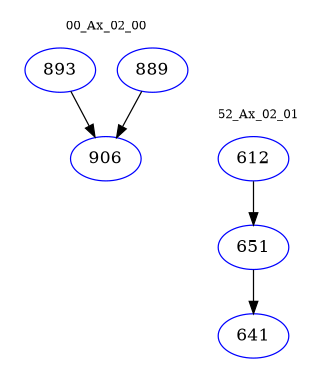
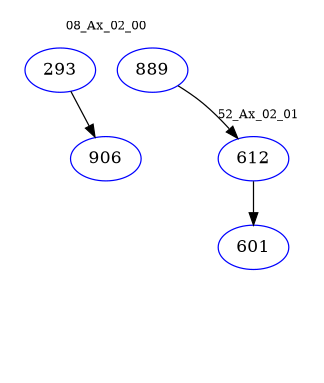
cluster "00_Ax_02_00": label "00_Ax_02_00" -> "08_Ax_02_00"
node "893": label "893" -> "293"
edge "889" -> "906": now "889" -> "612"
node "651": label "651" -> "601"
node "641": removed
